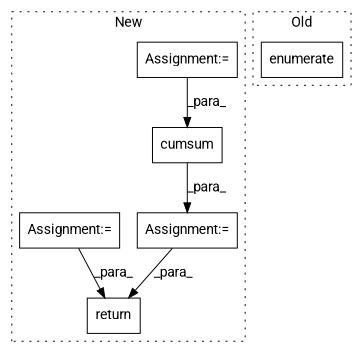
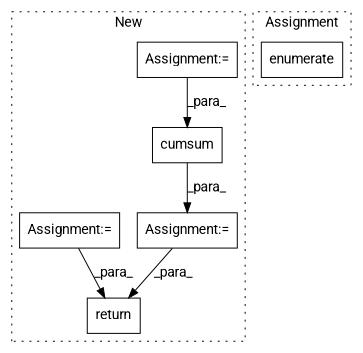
cluster "Old": label "Old" -> "Assignment"
